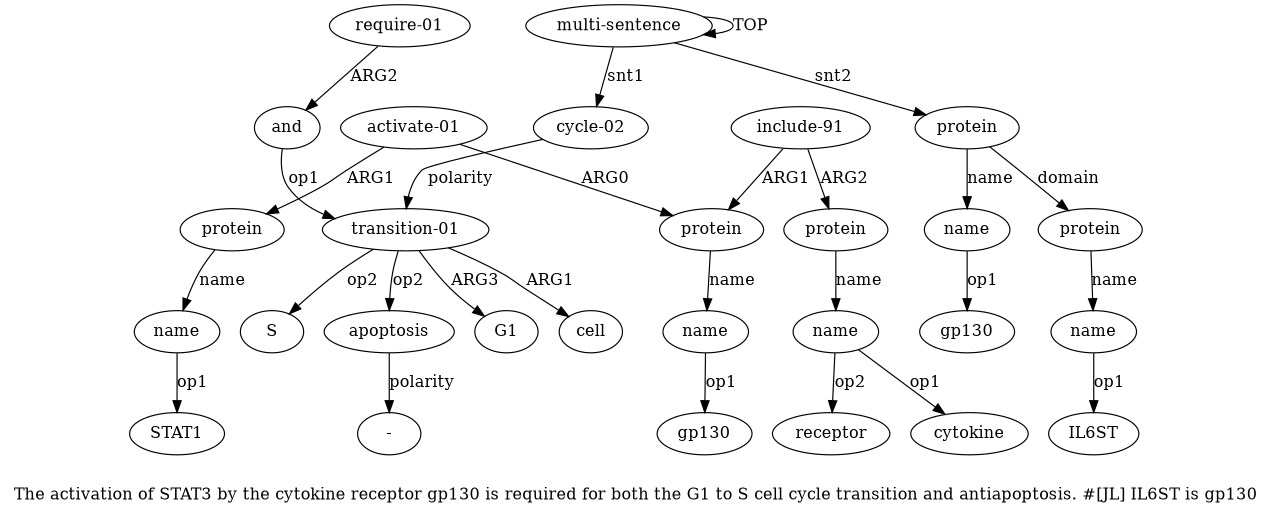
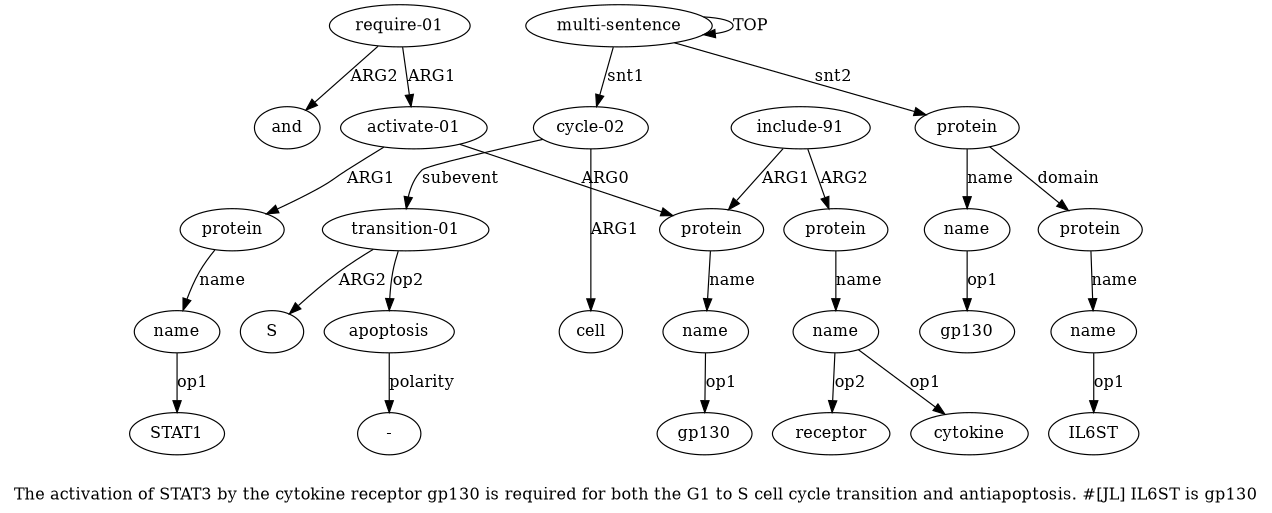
edge "require-01" -> "activate-01": added, label "ARG1"
edge "cycle-02" -> "transition-01": label "polarity" -> "subevent"
edge "and" -> "transition-01": removed, label "op1"
edge "transition-01" -> "cell": now "cycle-02" -> "cell"
edge "transition-01" -> "S": label "op2" -> "ARG2"
node "G1": removed
